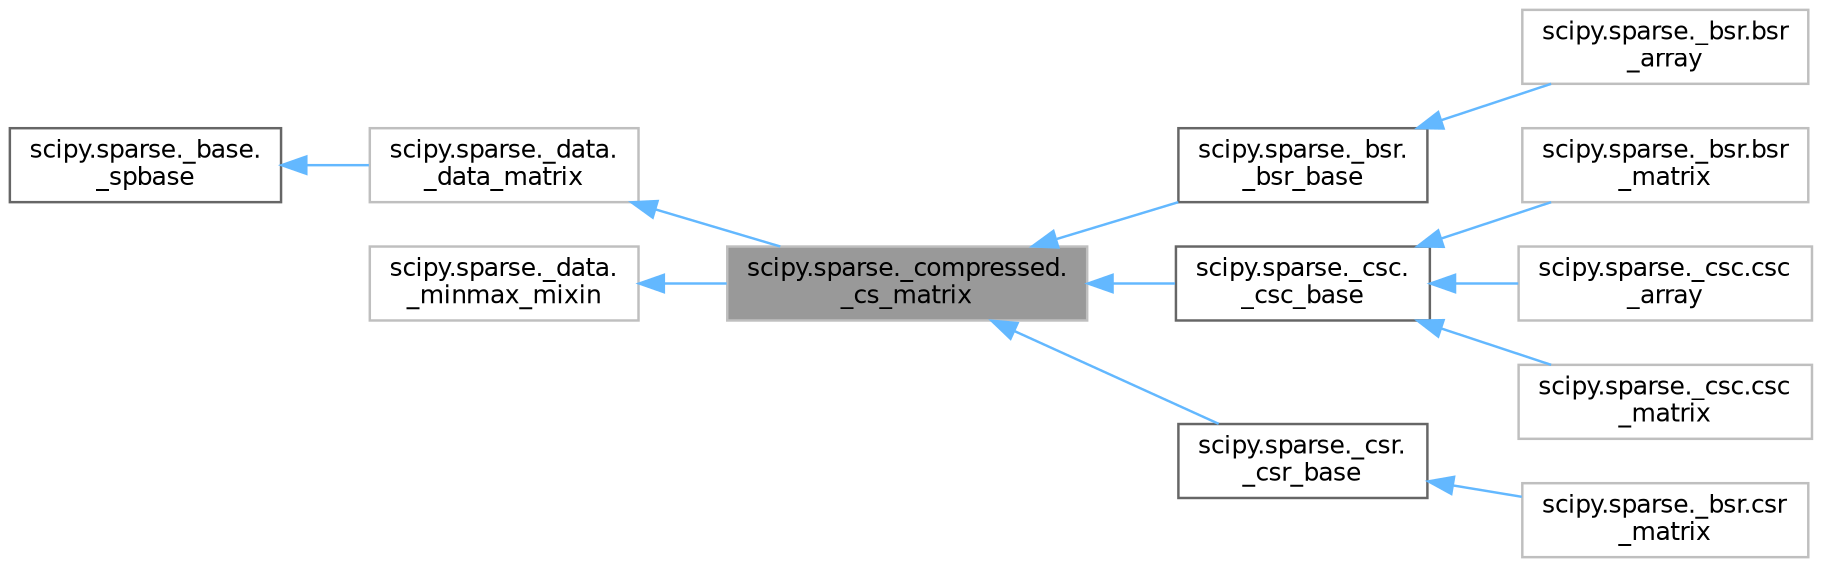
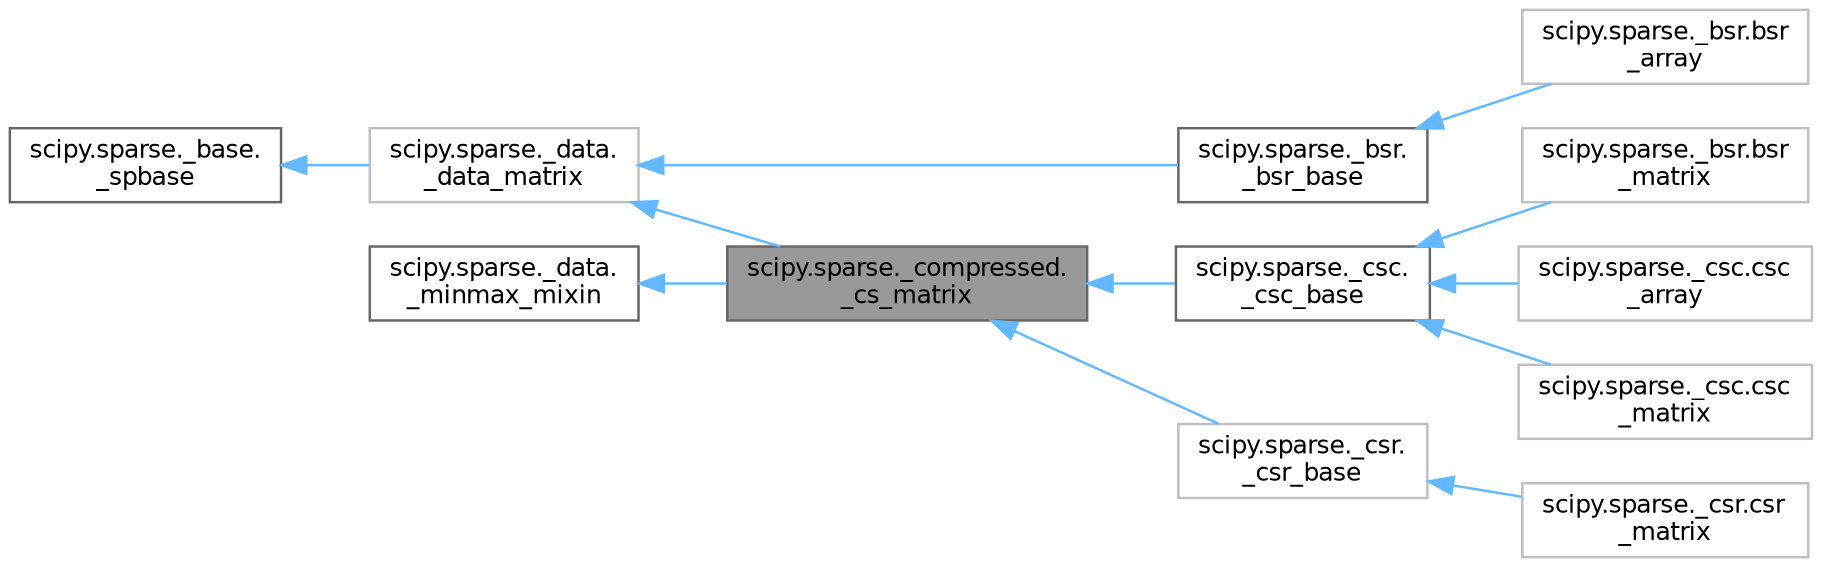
edge "scipy.sparse._bsr. _bsr_base" -> "scipy.sparse._compressed. _cs_matrix": now "scipy.sparse._bsr. _bsr_base" -> "scipy.sparse._data. _data_matrix"
node "scipy.sparse._data. _minmax_mixin": color grey75 -> gray40
node "scipy.sparse._compressed. _cs_matrix": color grey75 -> gray40
node "scipy.sparse._csr. _csr_base": color gray40 -> grey75
node "scipy.sparse._bsr.csr _matrix": label "scipy.sparse._bsr.csr _matrix" -> "scipy.sparse._csr.csr _matrix"
